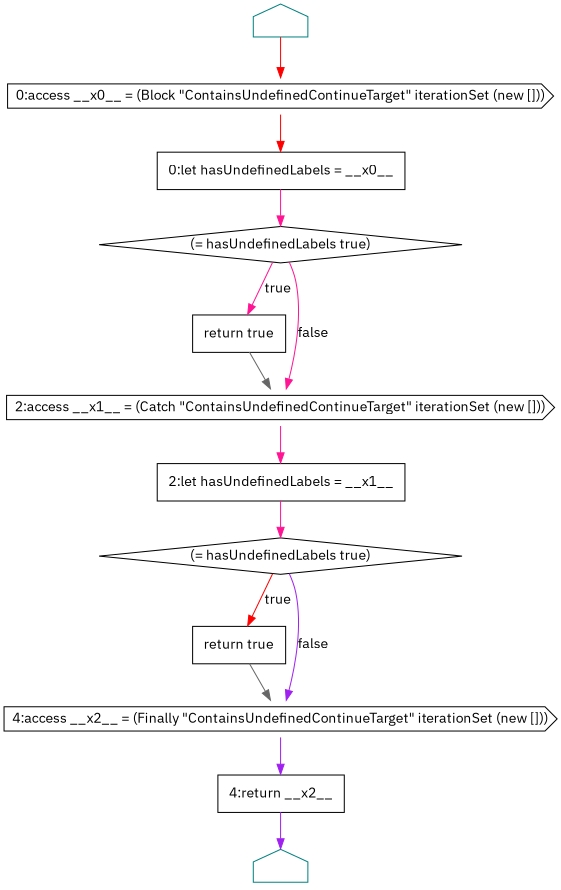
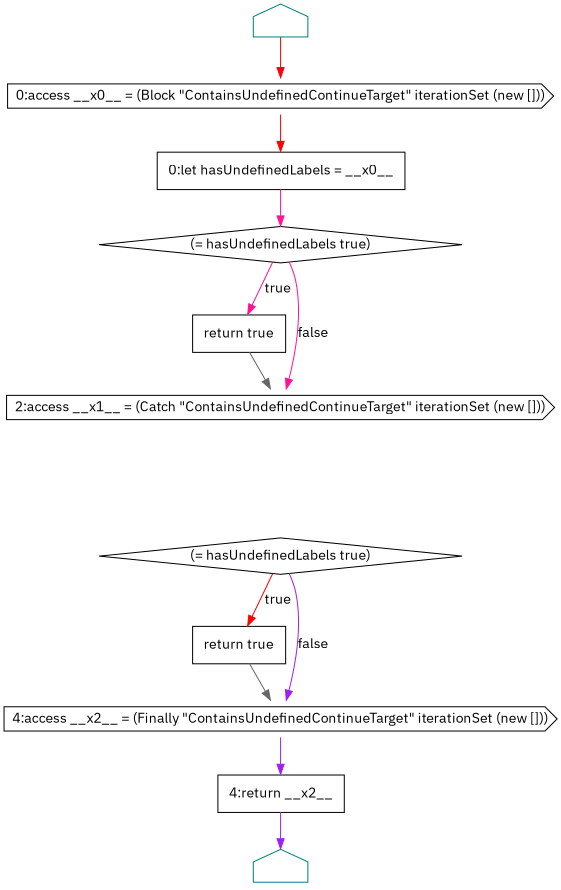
node "2:let hasUndefinedLabels = __x1__": removed
